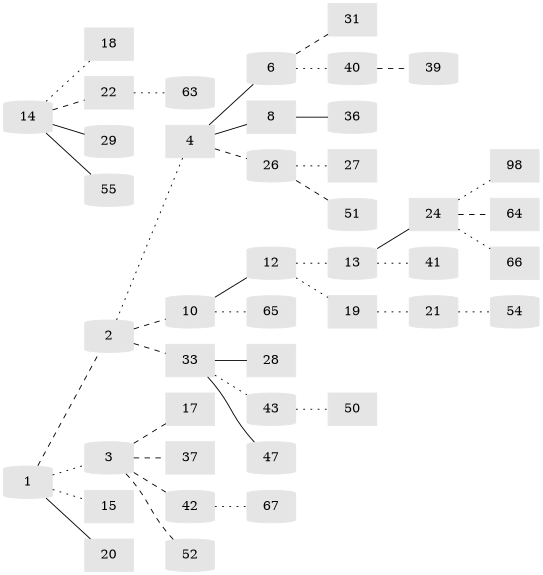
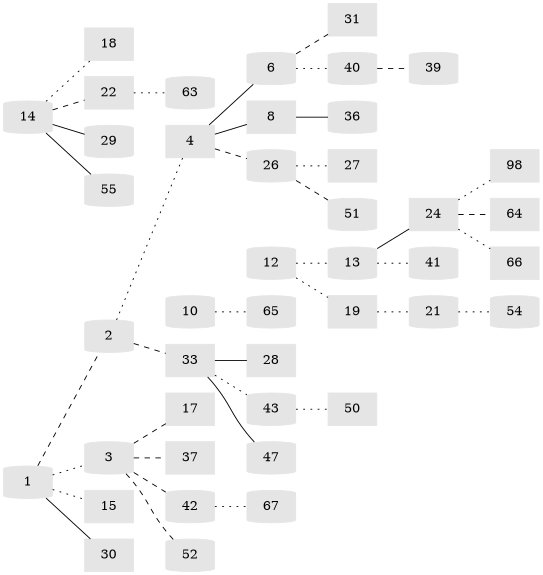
edge "12" -- "10": removed
edge "10" -- "2": removed
node "20": label "20" -> "30"
